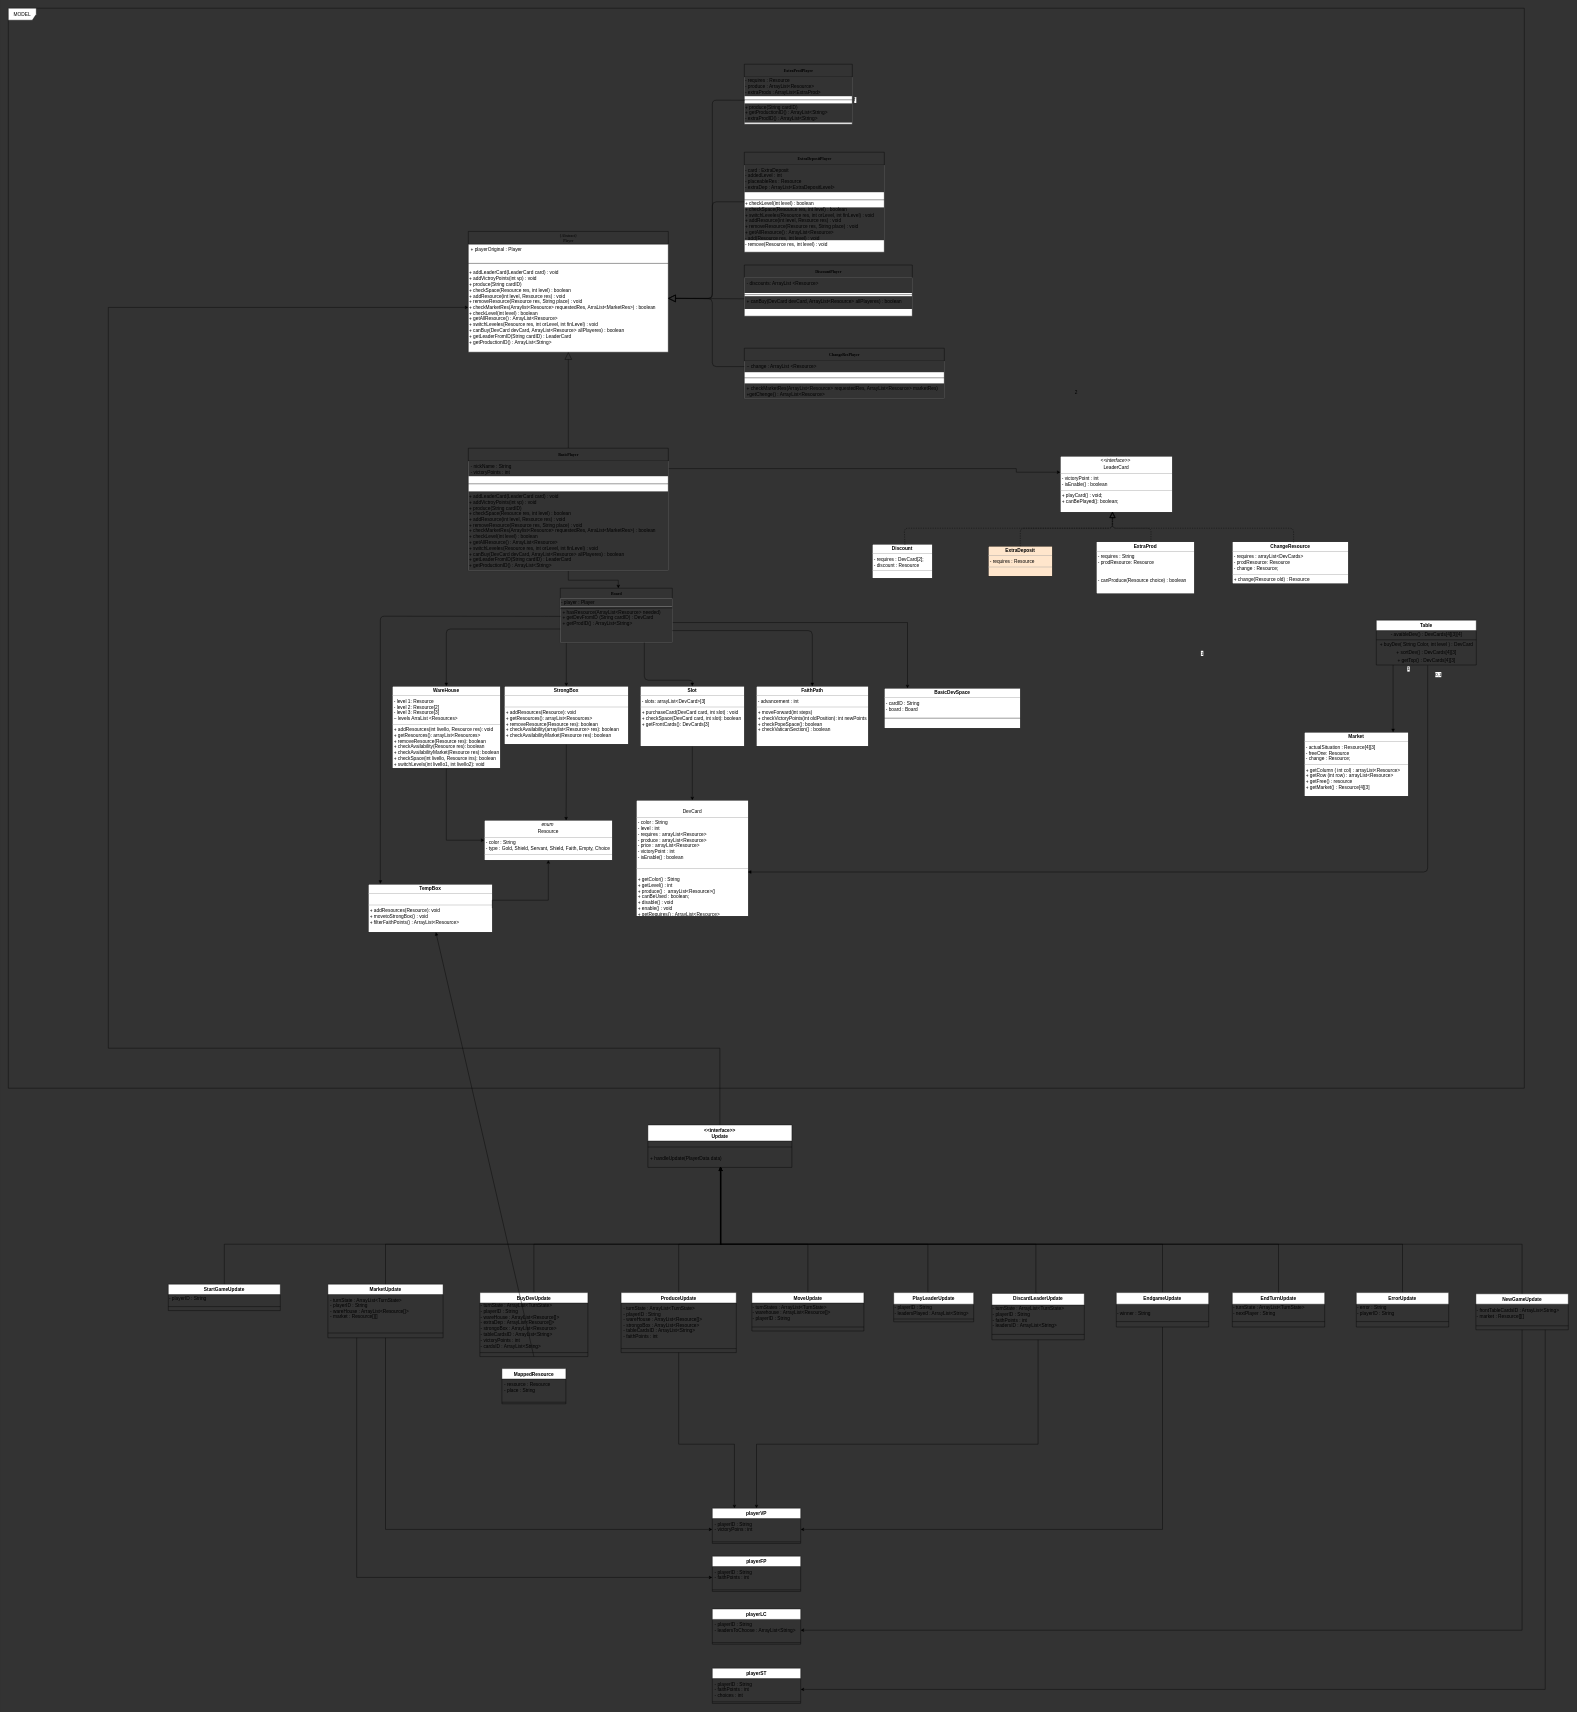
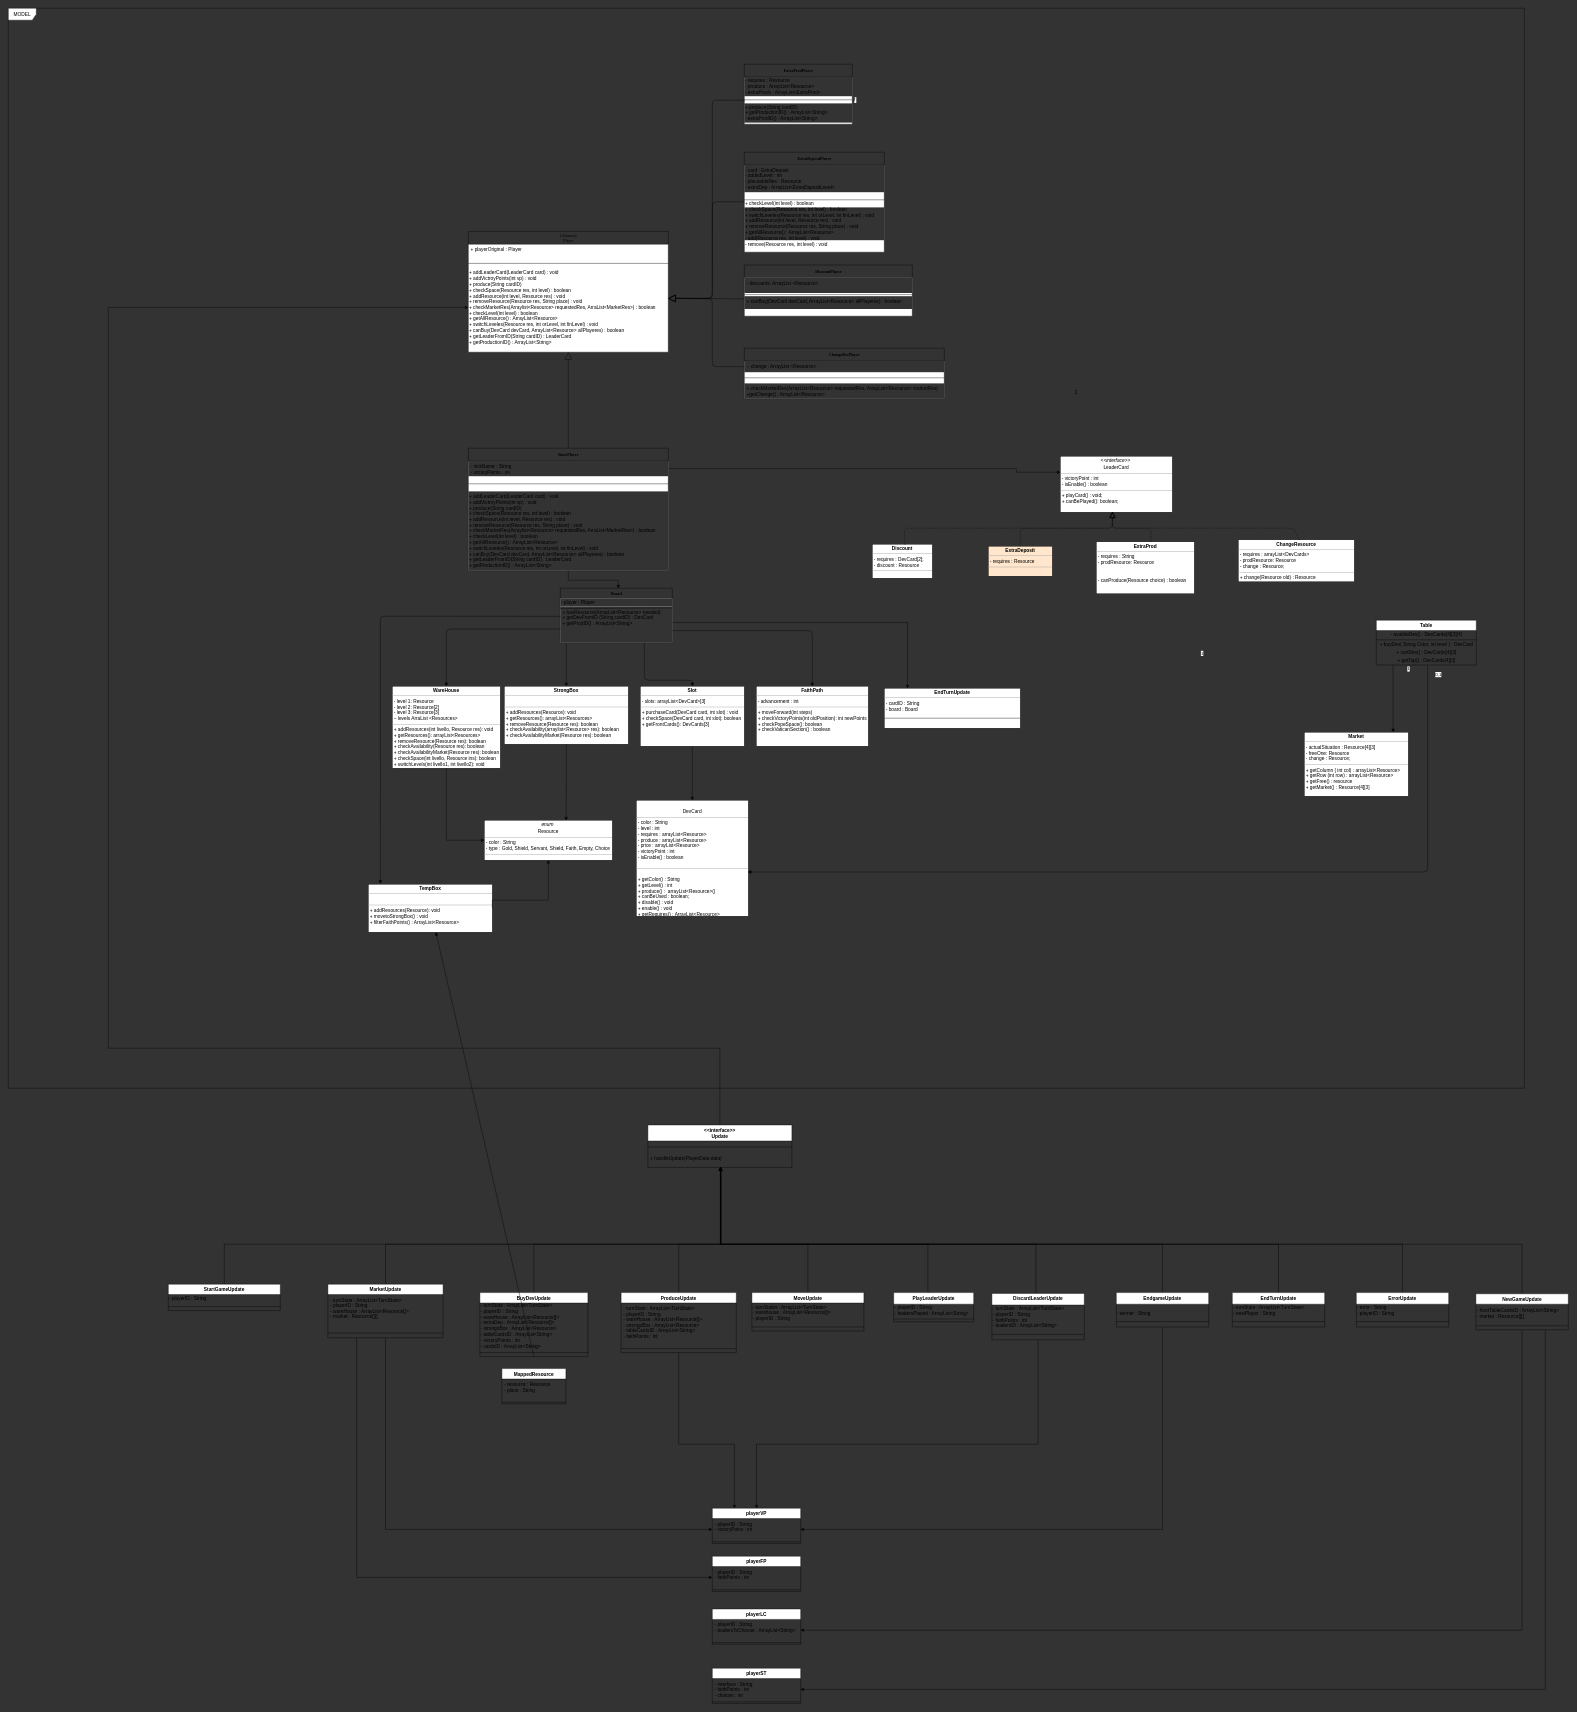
node "ChangeResource - requires : arrayList<DevCards> - prodResource: Resource - change : Resource; + change(Resource old) : Resource": moved (1290, 563) -> (1296, 561)
node "BasicDevSpace - cardID : String - board : Board": label "BasicDevSpace - cardID : String - board : Board" -> "EndTurnUpdate - cardID : String - board : Board"
node "- playerID : String - faithPoints : int - choices : int": label "- playerID : String - faithPoints : int - choices : int" -> "- interface : String - faithPoints : int - choices : int"
